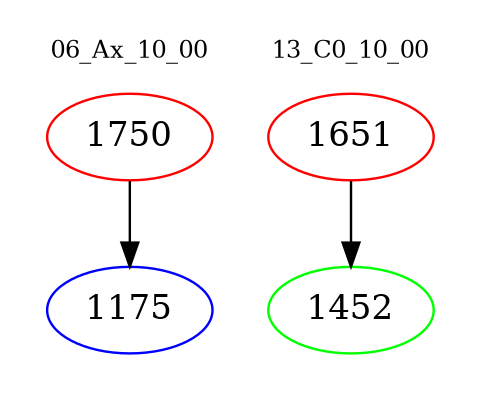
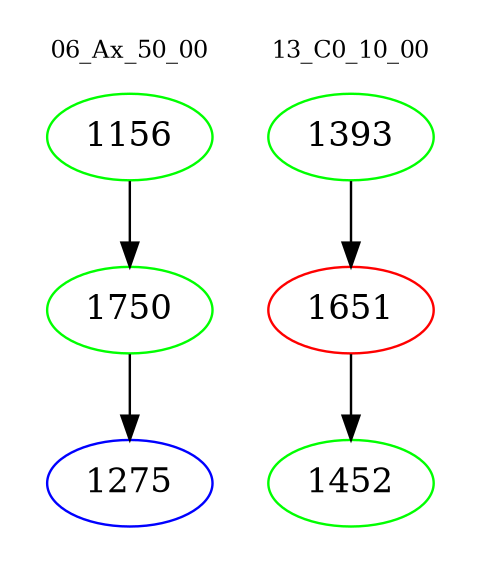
cluster "06_Ax_10_00": label "06_Ax_10_00" -> "06_Ax_50_00"
node "1156": added
node "1750": color red -> green
node "1393": added
node "1175": label "1175" -> "1275"
